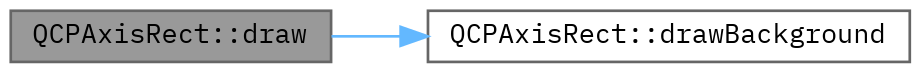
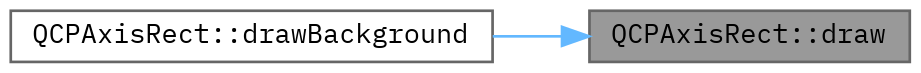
edge "QCPAxisRect::draw" -> "QCPAxisRect::drawBackground": reversed
